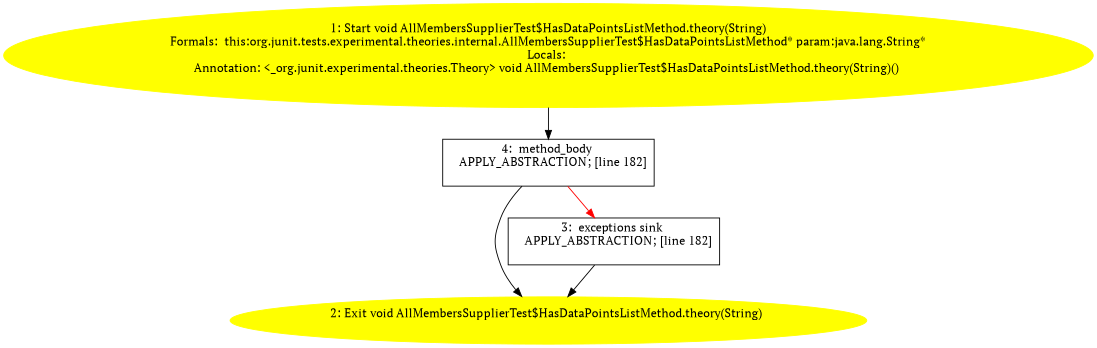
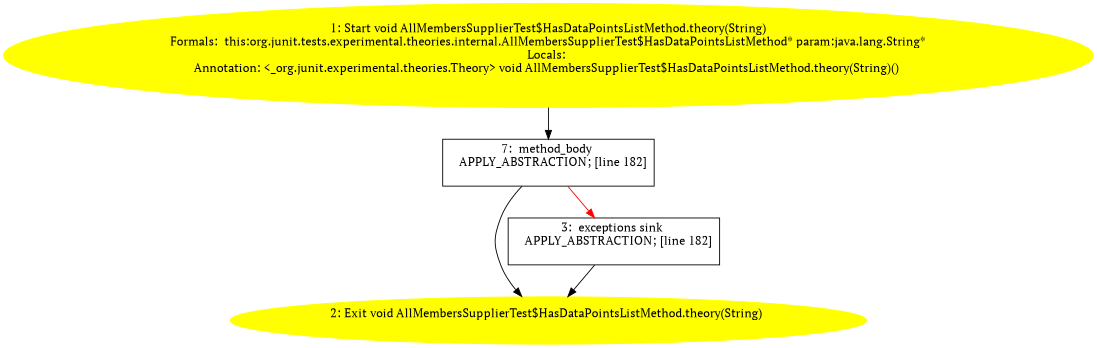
node "4:  method_body APPLY_ABSTRACTION; [line 182]": label "4:  method_body APPLY_ABSTRACTION; [line 182]" -> "7:  method_body APPLY_ABSTRACTION; [line 182]"
